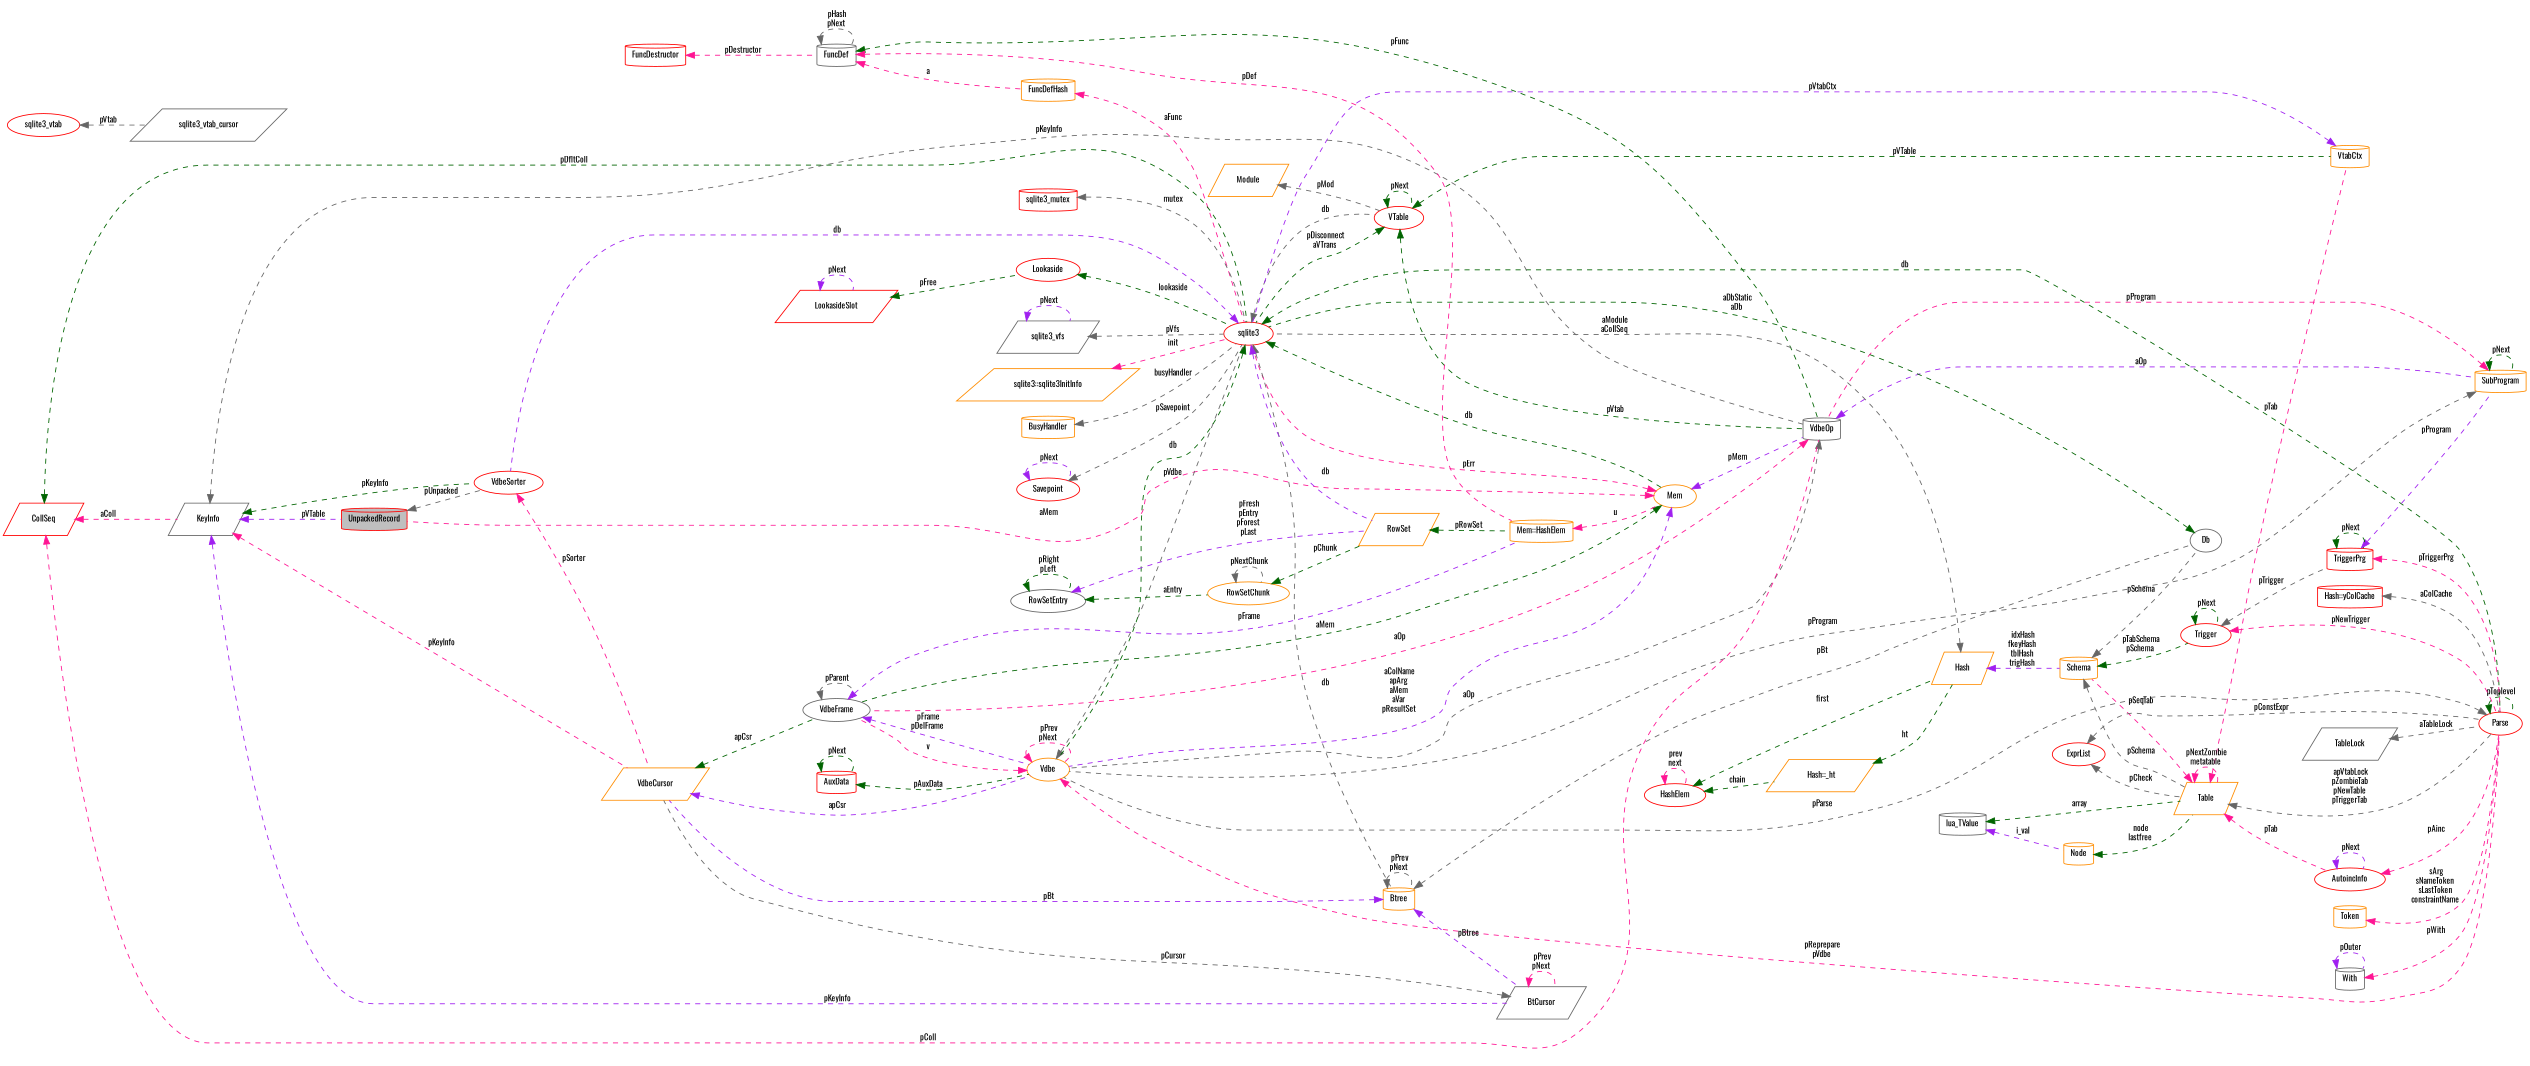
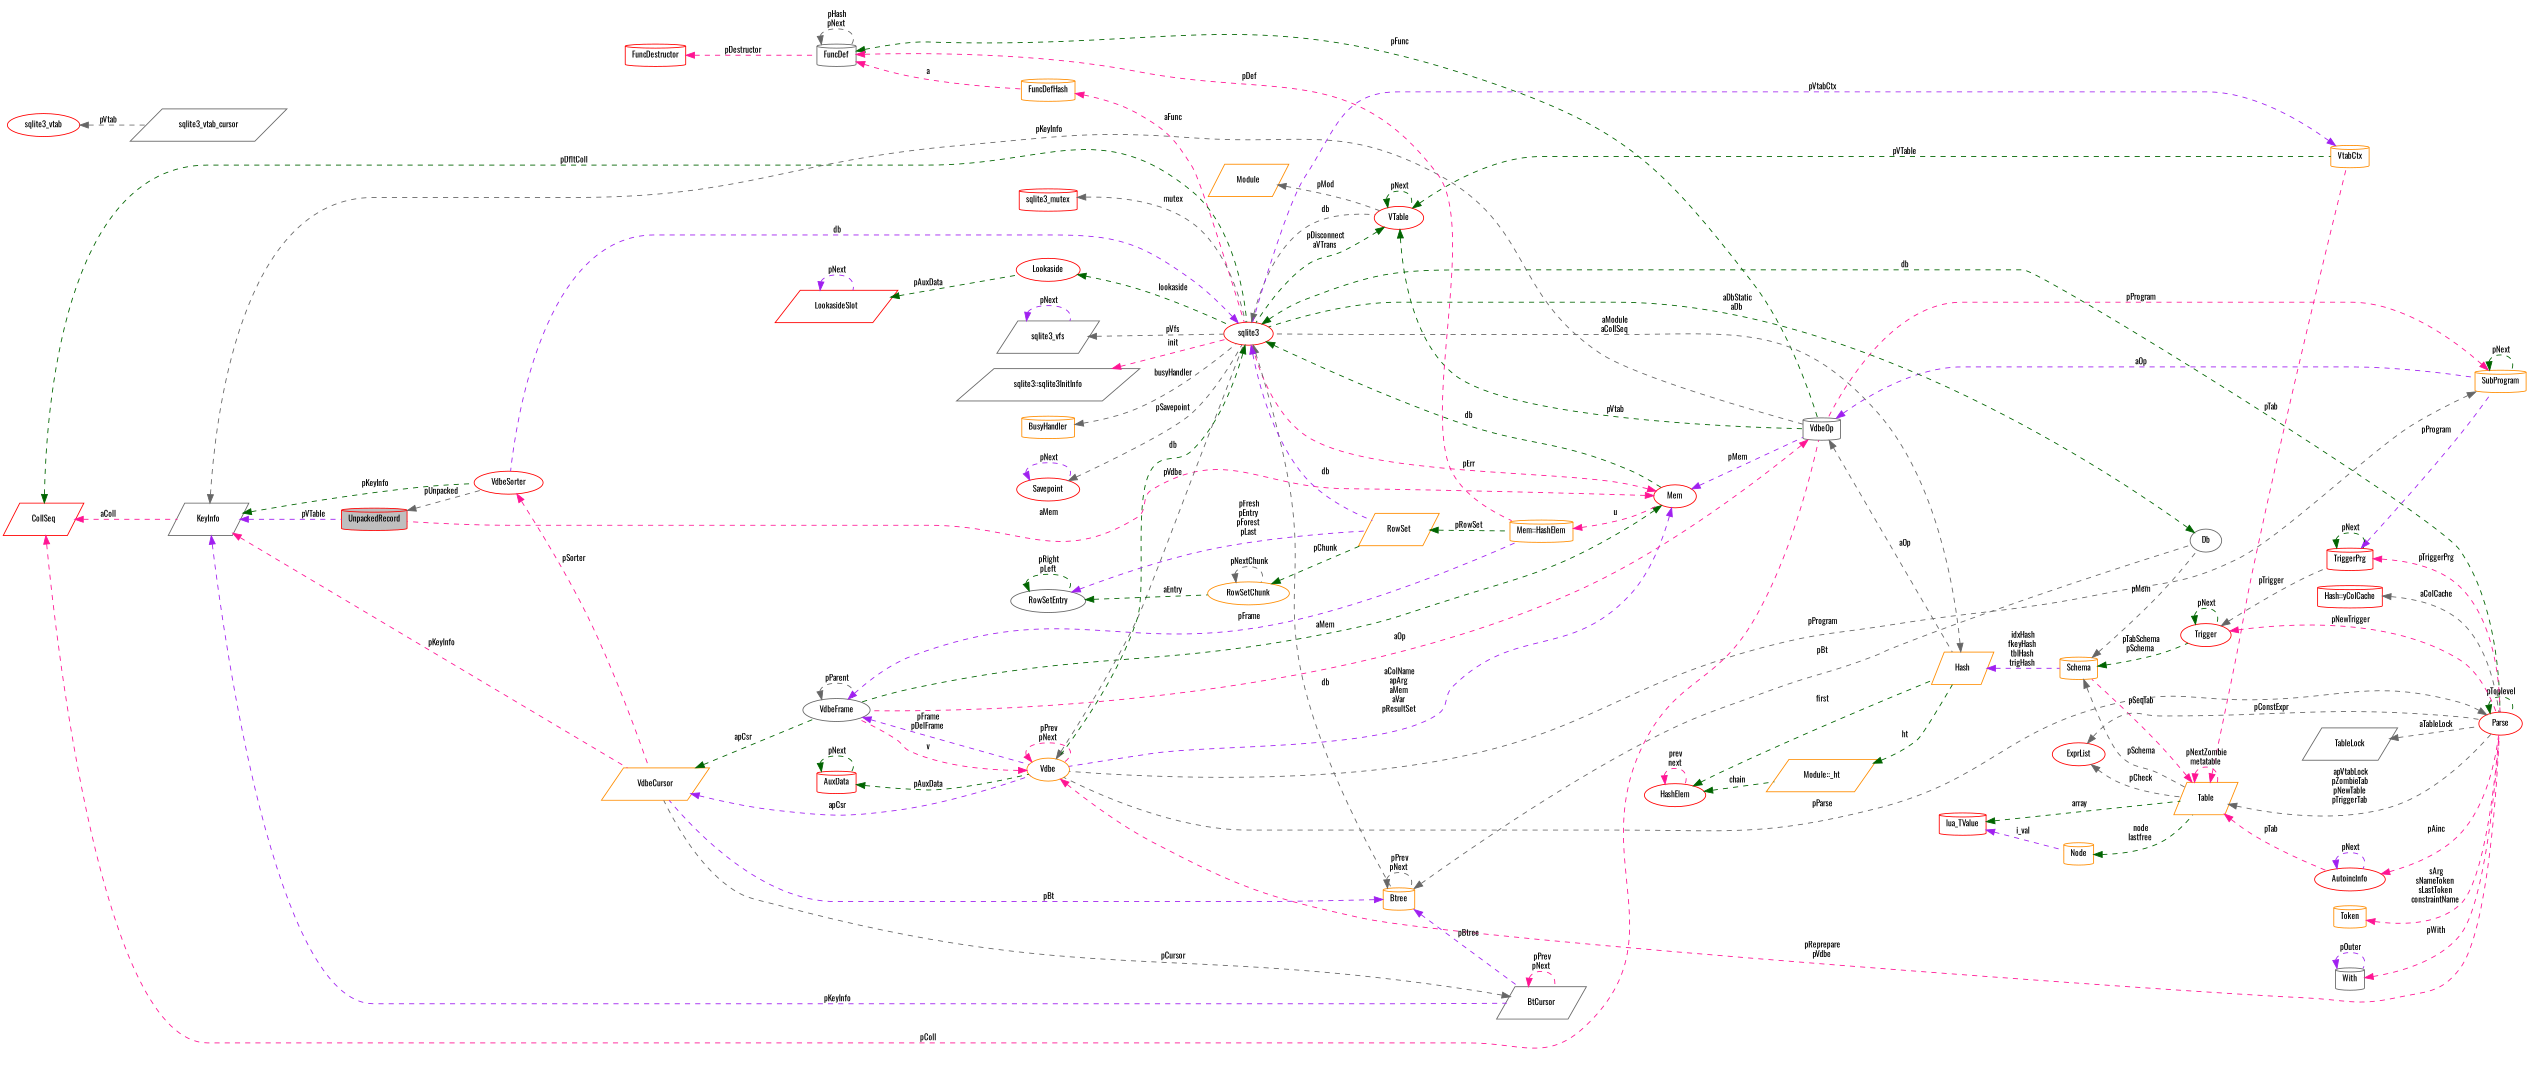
edge "Lookaside" -> "LookasideSlot": label " pFree" -> " pAuxData"
node "sqlite3::sqlite3InitInfo": color darkorange -> gray40
node "Mem": color darkorange -> red
edge "Db" -> "Schema": label " pSchema" -> " pMem"
edge "Vdbe" -> "VdbeOp": now "Hash" -> "VdbeOp"
node "Hash::_ht": label "Hash::_ht" -> "Module::_ht"
node "lua_TValue": color gray40 -> red
